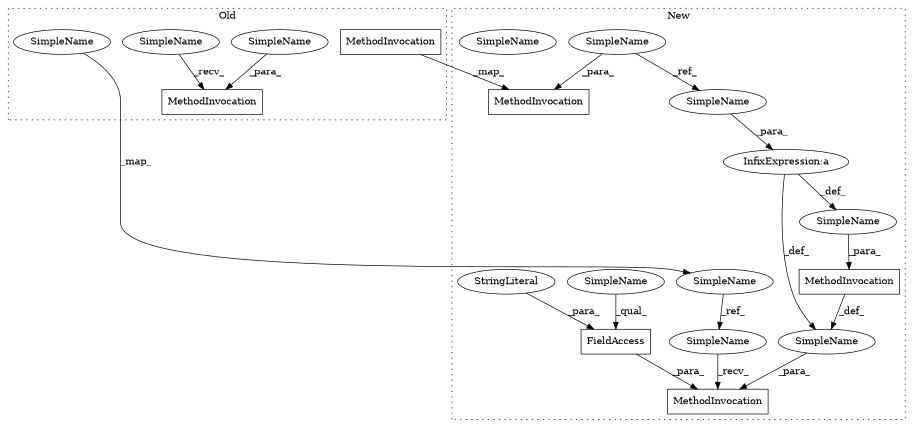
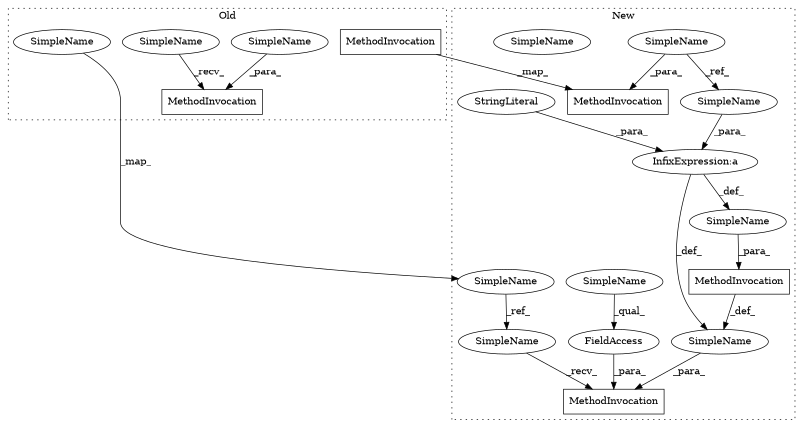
edge "StringLiteral" -> "FieldAccess": now "StringLiteral" -> "InfixExpression:a"
node "FieldAccess": shape box -> ellipse
